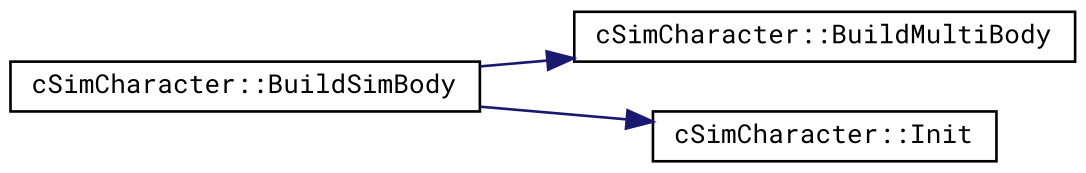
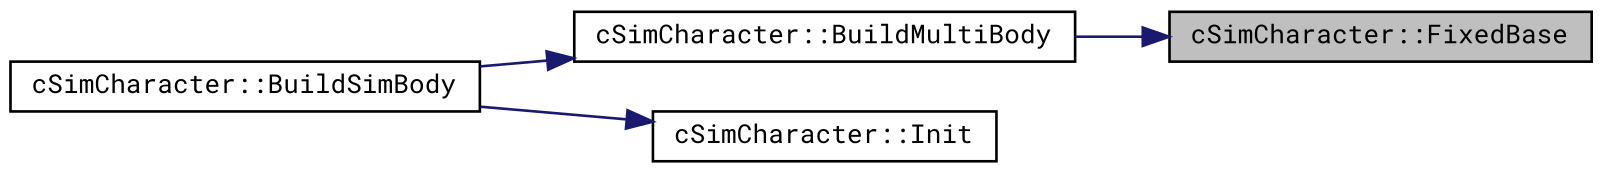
node "cSimCharacter::FixedBase": added
